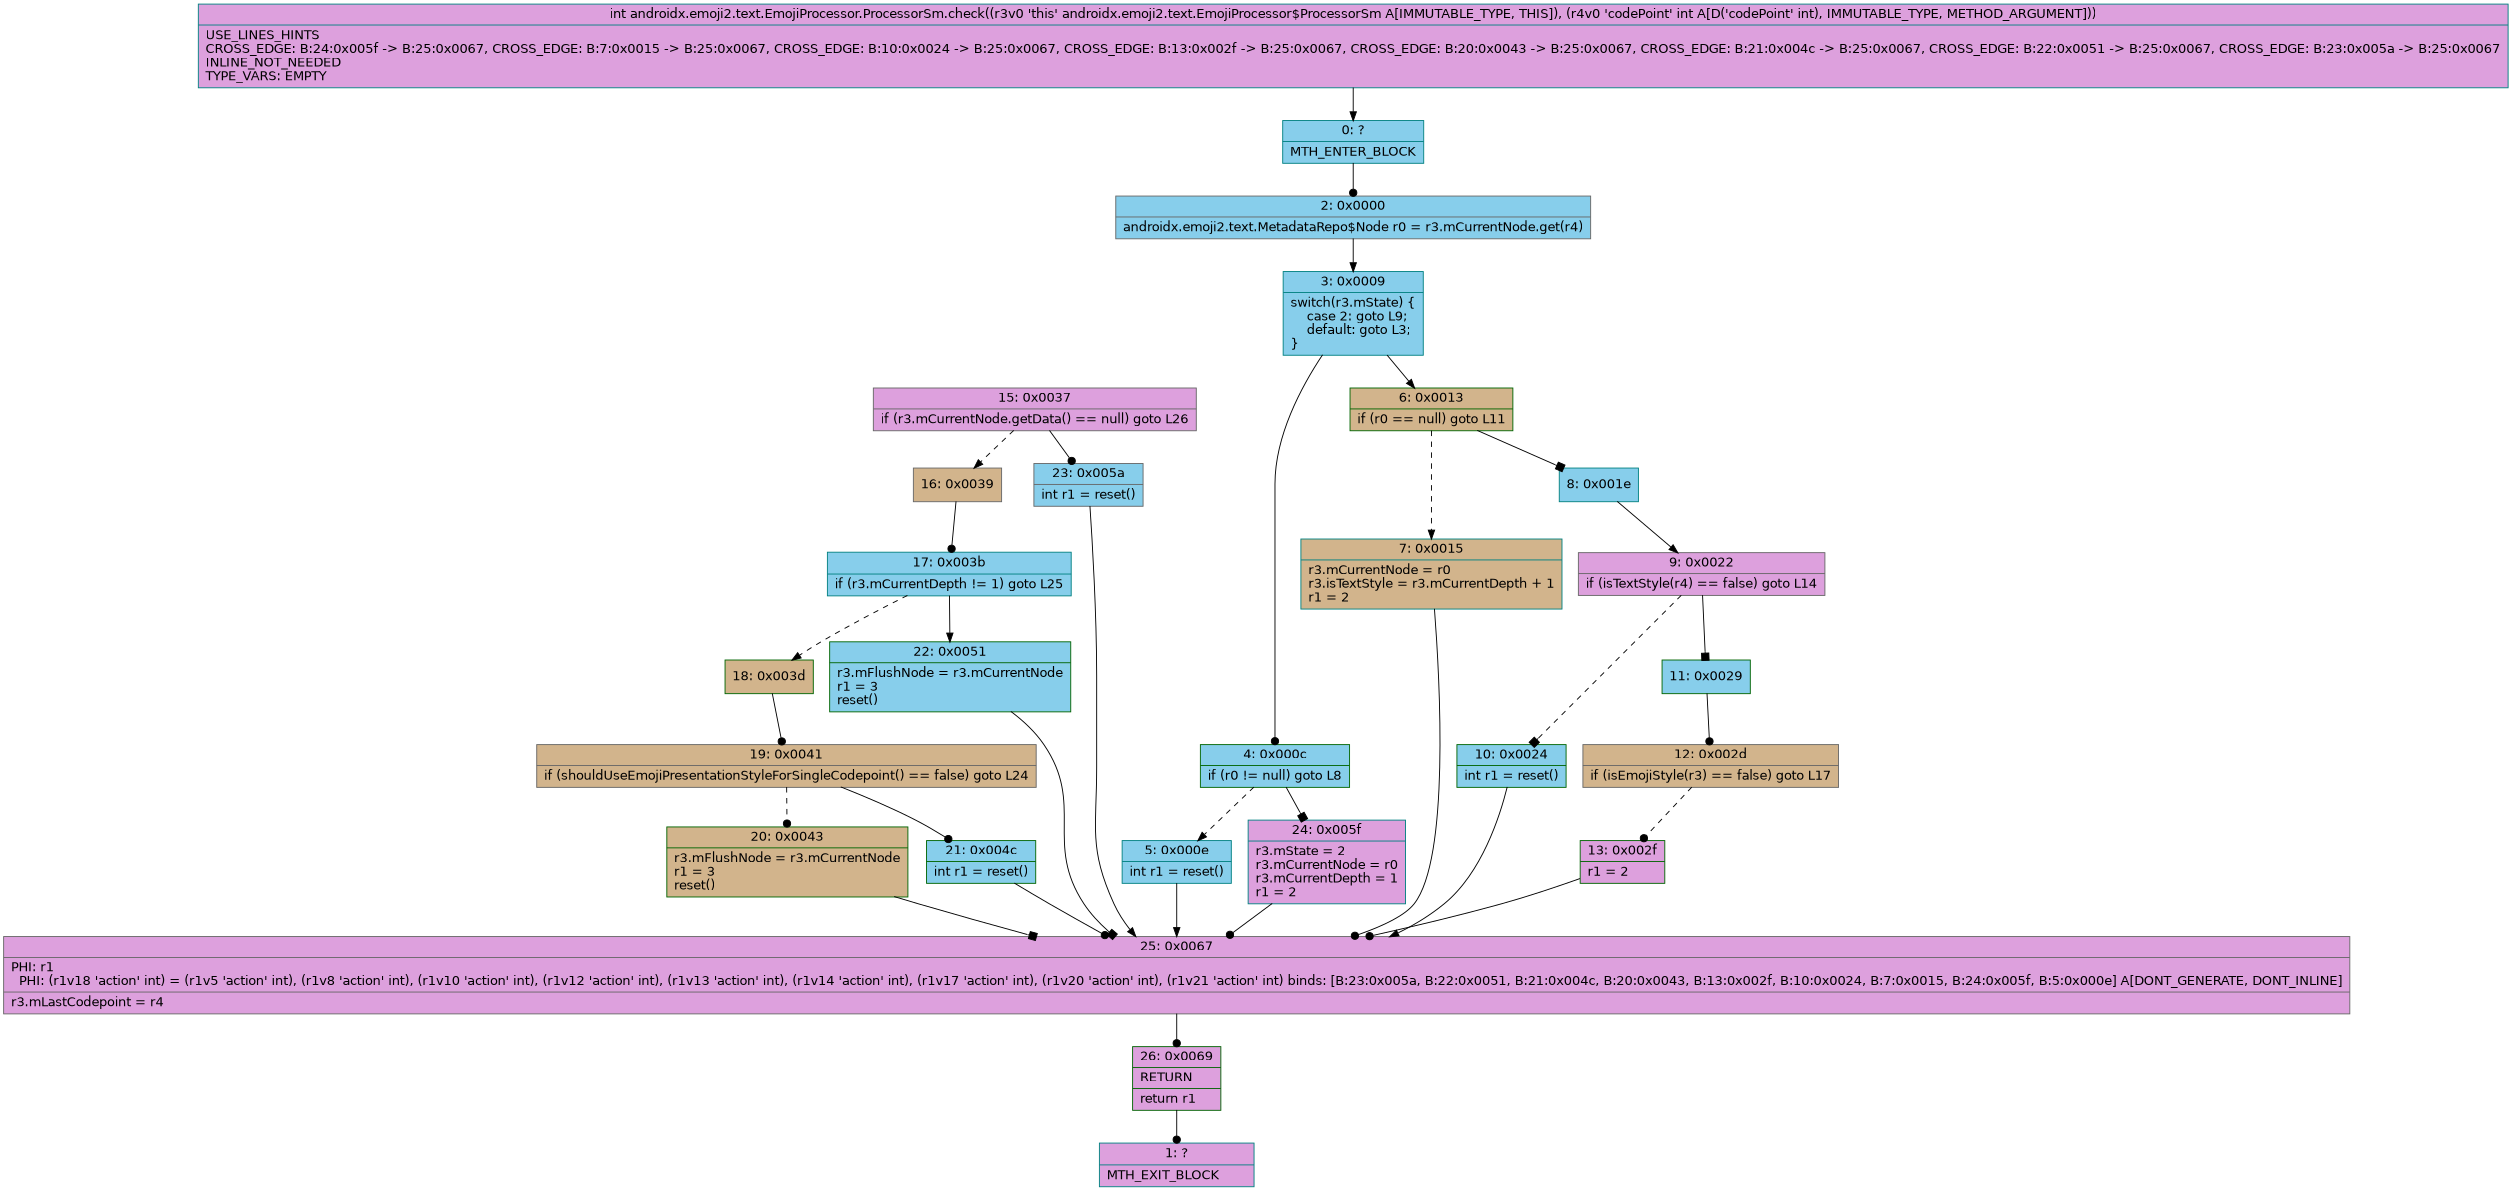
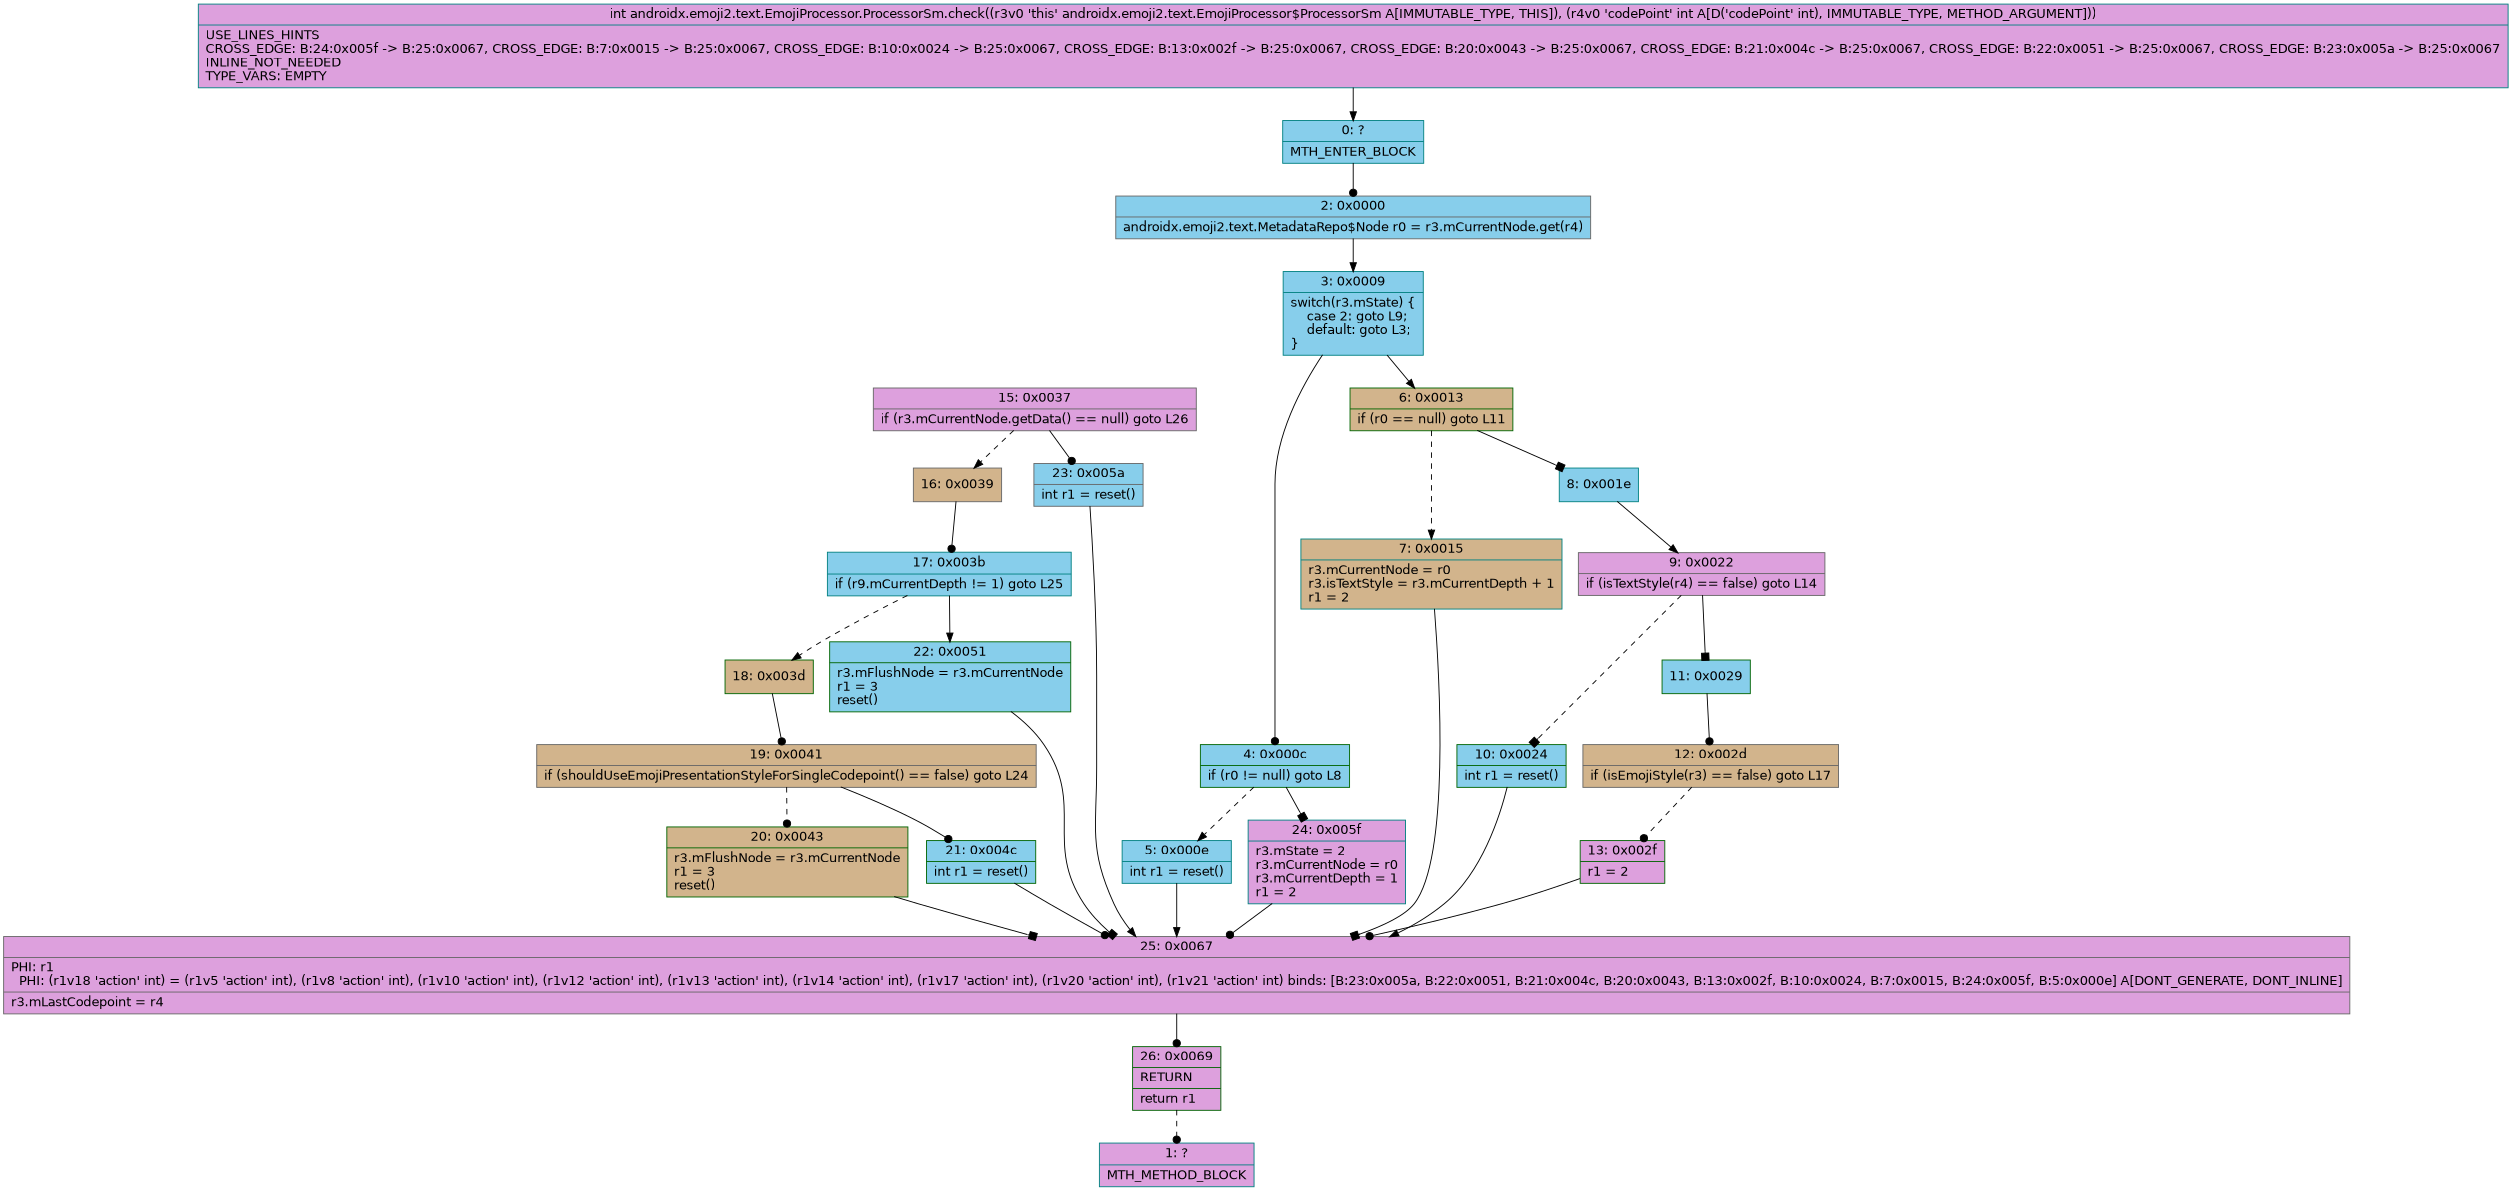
node "17: 0x003b": text "if (r3.mCurrentDepth != 1) goto L25" -> "if (r9.mCurrentDepth != 1) goto L25"
edge "7: 0x0015" -> "25: 0x0067": arrowhead dot -> box
edge "26: 0x0069" -> "1: ?": style solid -> dashed
node "1: ?": text "MTH_EXIT_BLOCK" -> "MTH_METHOD_BLOCK"
